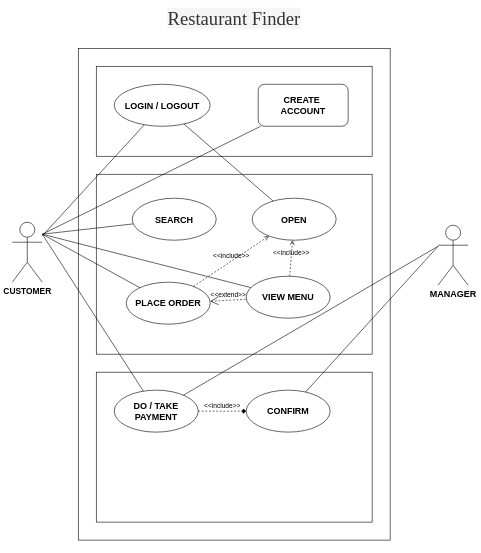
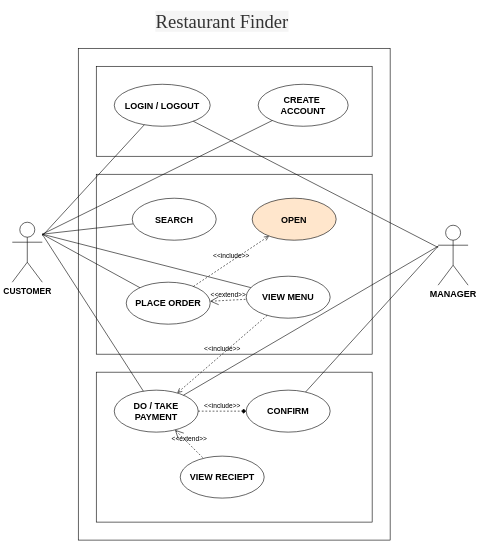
node "Restaurant Finder": moved (234, 18) -> (222, 21)
node "CREATE ACCOUNT": shape rounded rectangle -> ellipse
edge "LOGIN / LOGOUT" -- "OPEN": now "LOGIN / LOGOUT" -- "MANAGER"
node "OPEN": fillcolor #ffffff -> #ffe6cc
edge "VIEW MENU" -> "OPEN": now "VIEW MENU" -> "DO / TAKE PAYMENT"
edge "VIEW RECIEPT" -> "DO / TAKE PAYMENT": added, label "<<extend>>"
node "VIEW RECIEPT": added
